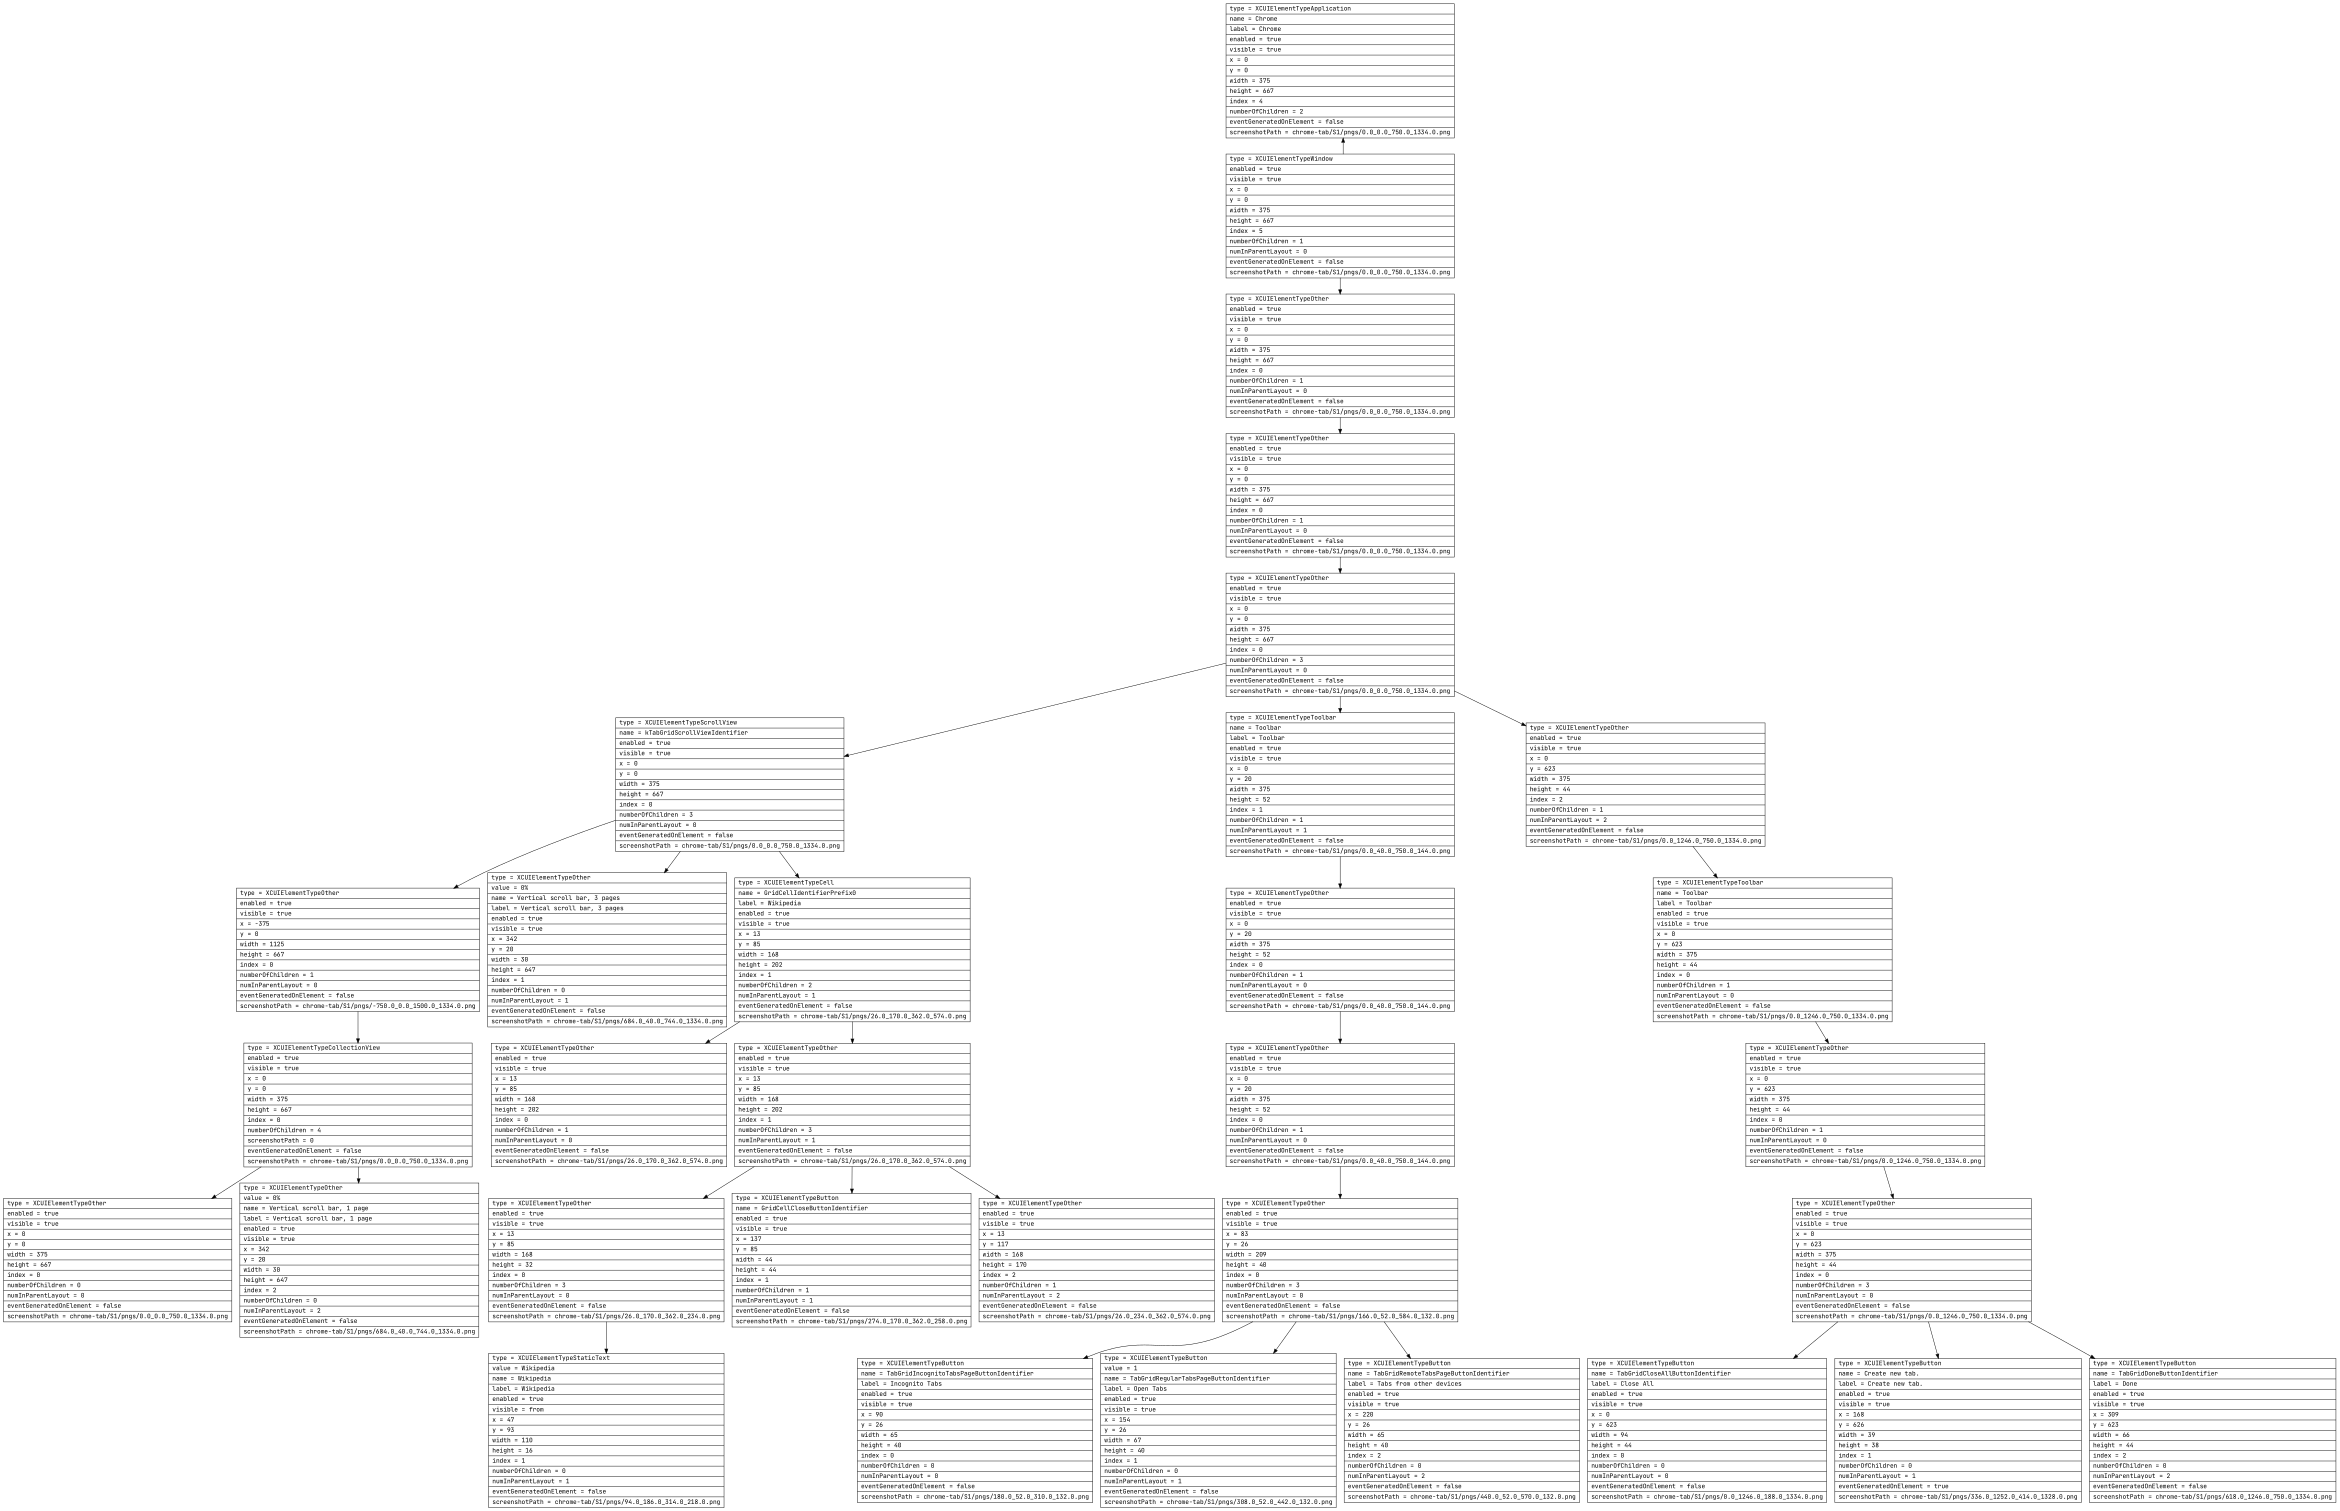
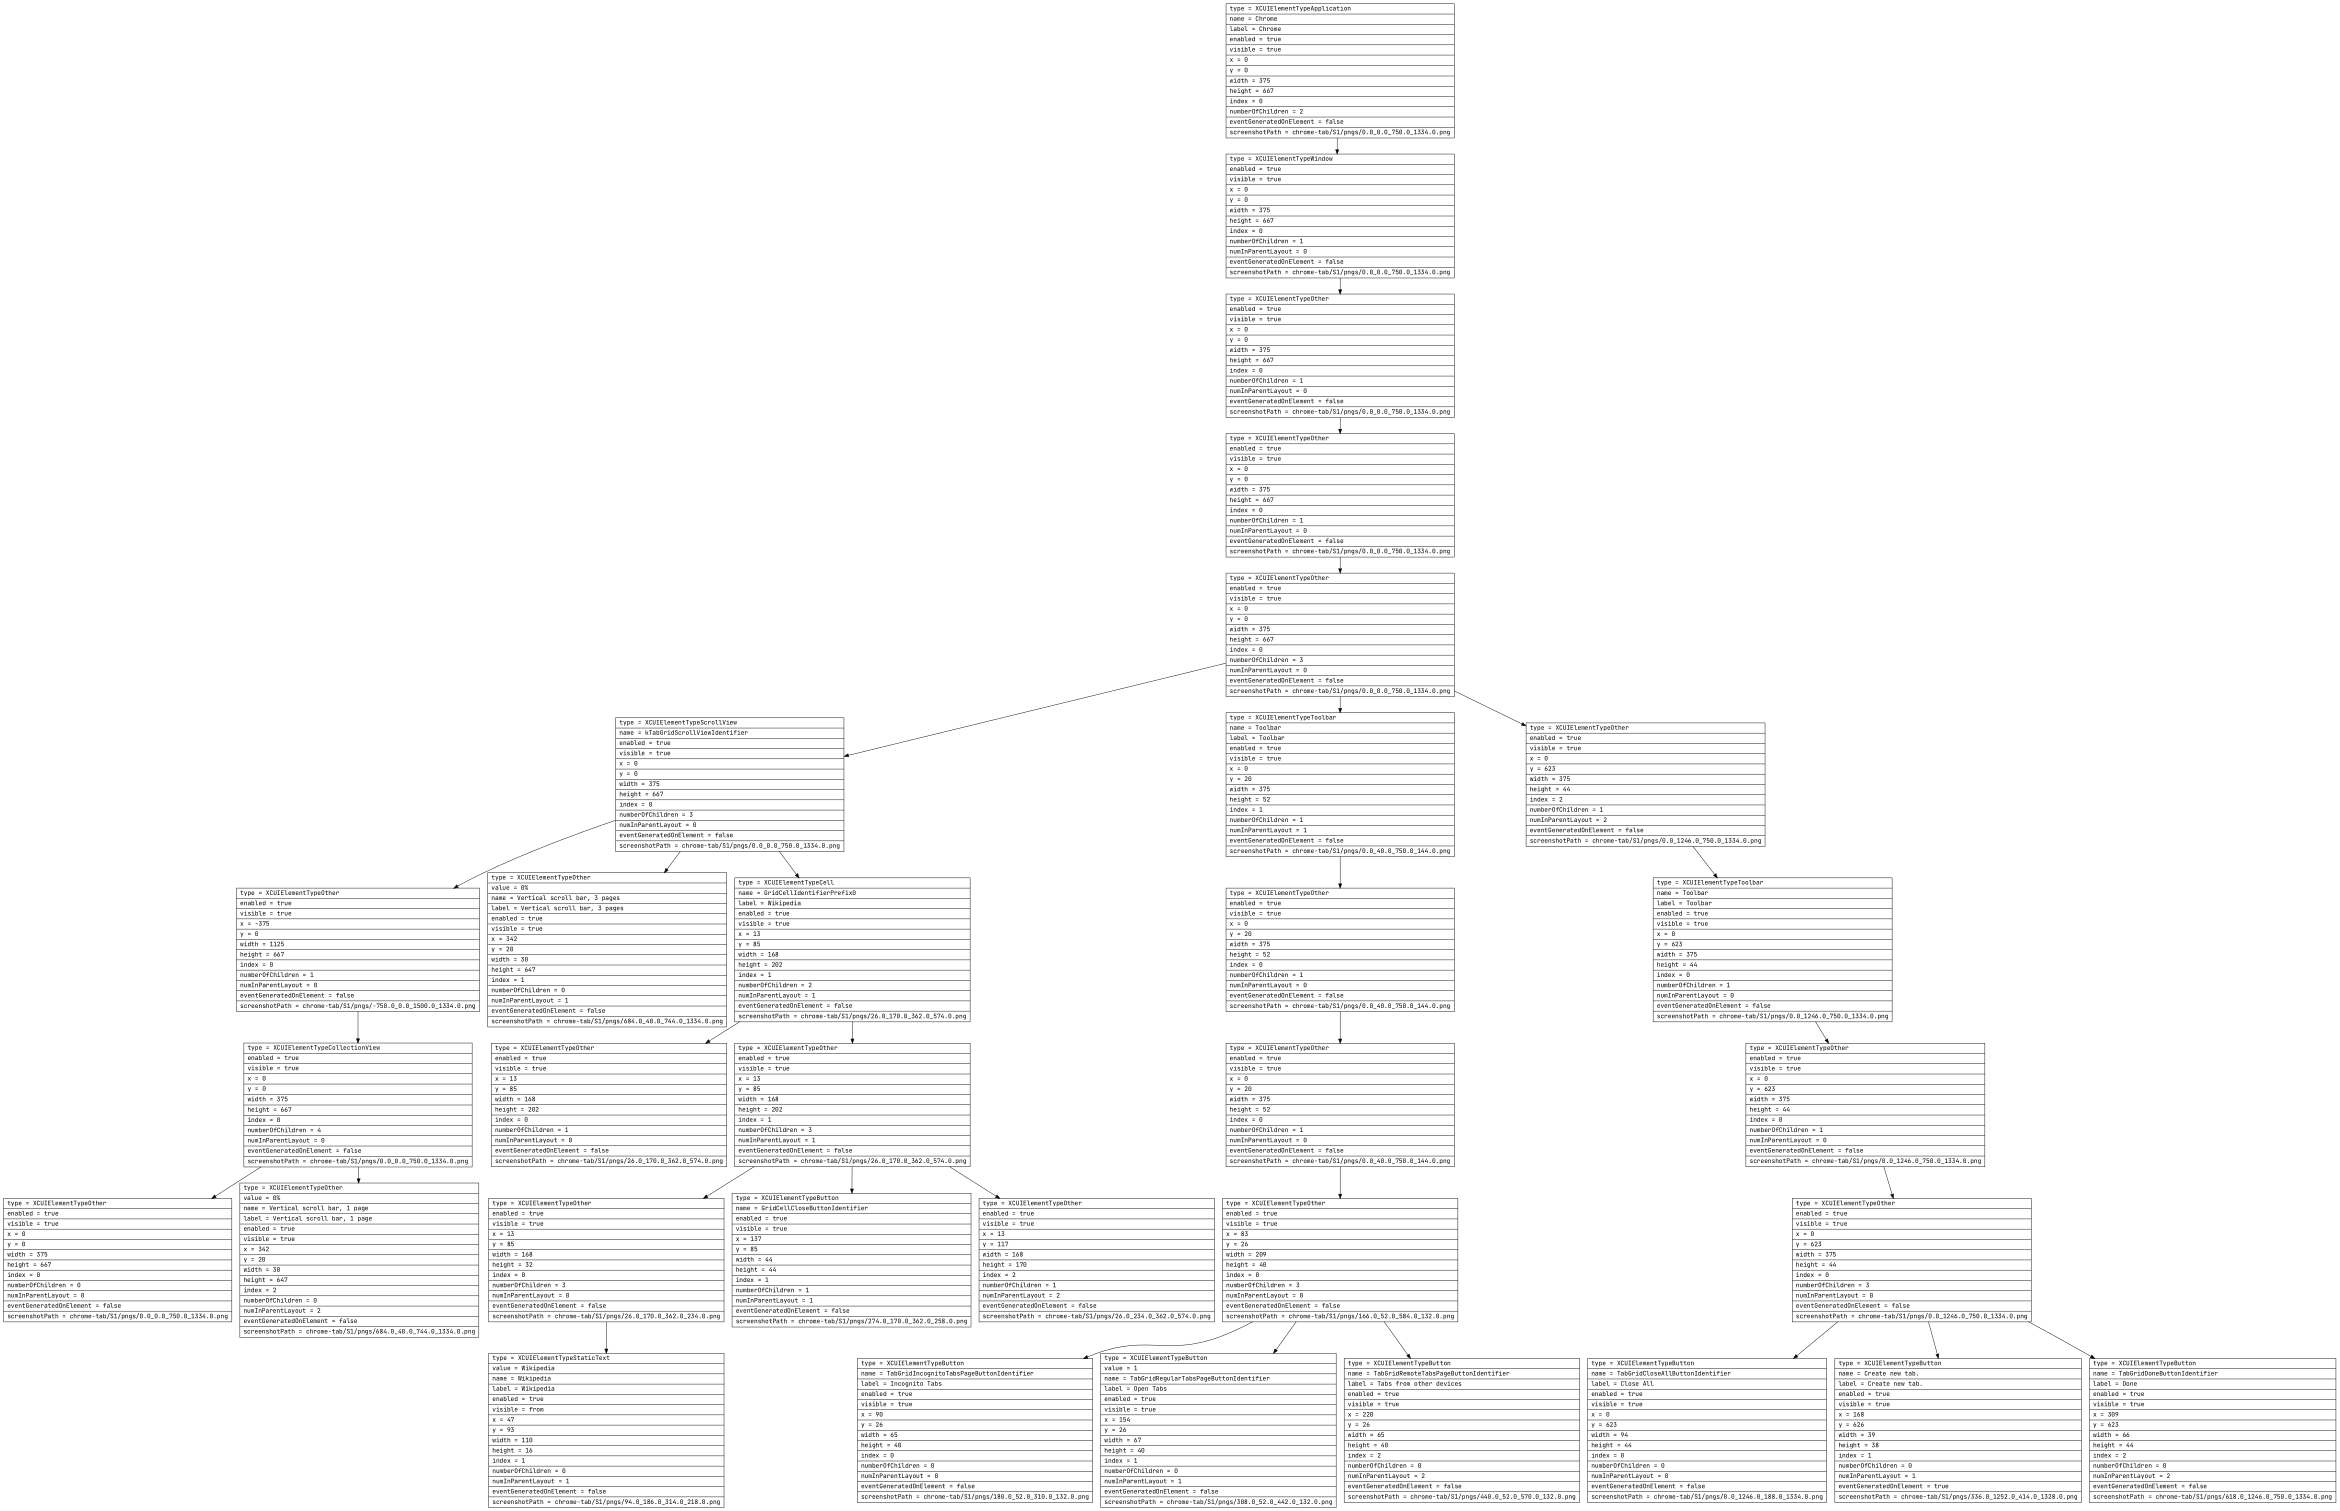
node "type = XCUIElementTypeApplication": text "index = 4" -> "index = 0"
edge "type = XCUIElementTypeWindow" -> "type = XCUIElementTypeApplication": reversed
node "type = XCUIElementTypeWindow": text "index = 5" -> "index = 0"
node "type = XCUIElementTypeCollectionView": text "screenshotPath = 0" -> "numInParentLayout = 0"
